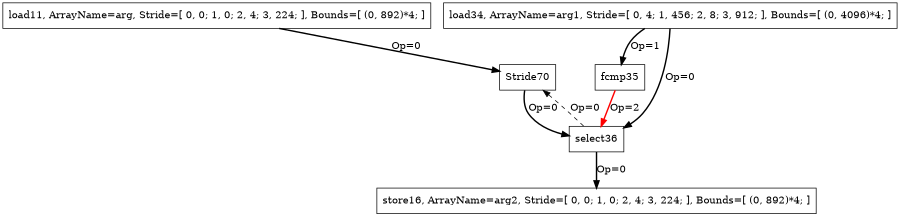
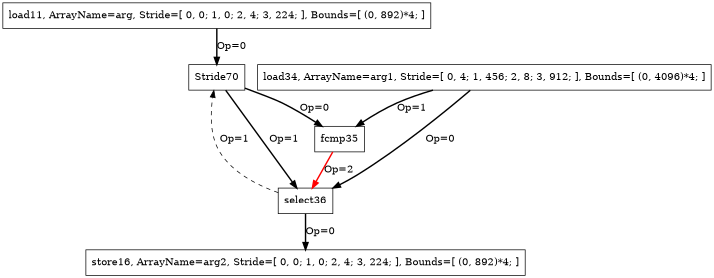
edge "Stride70" -> "fcmp35": added, label "Op=0"
edge "Stride70" -> "select36": label "Op=0" -> "Op=1"
edge "select36" -> "Stride70": label "Op=0" -> "Op=1"
